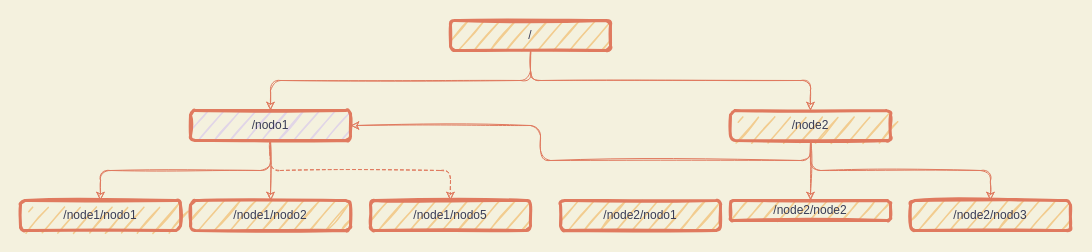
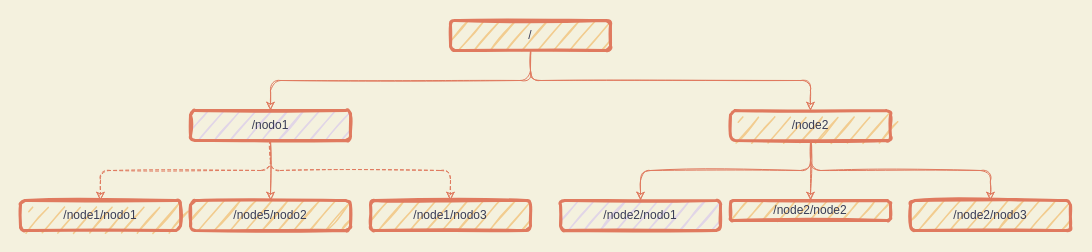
edge "/node2" -> "/nodo1": now "/node2" -> "/node2/nodo1"
edge "/nodo1" -> "/node1/nodo1": style solid -> dashed
node "/node1/nodo2": label "/node1/nodo2" -> "/node5/nodo2"
node "/node1/nodo5": label "/node1/nodo5" -> "/node1/nodo3"
node "/node2/nodo1": fillcolor #f2cc8f -> #e1d5e7
